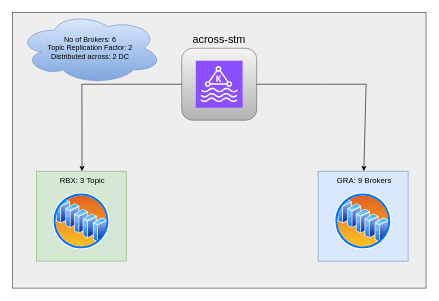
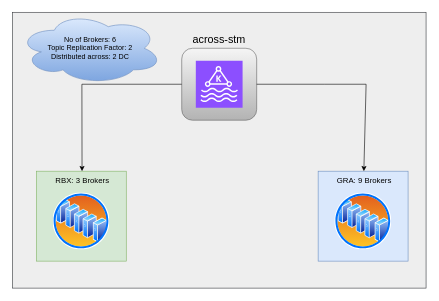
node "RBX: 3 Topic": label "RBX: 3 Topic" -> "RBX: 3 Brokers"
